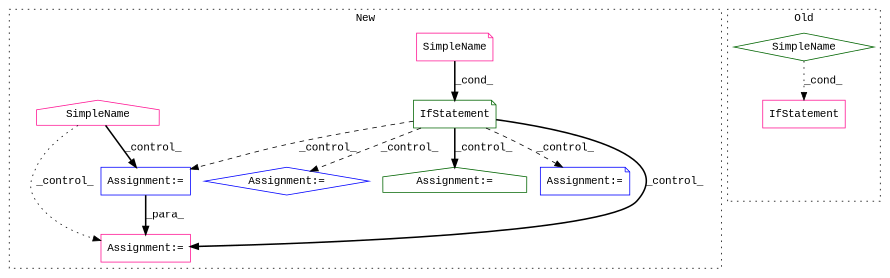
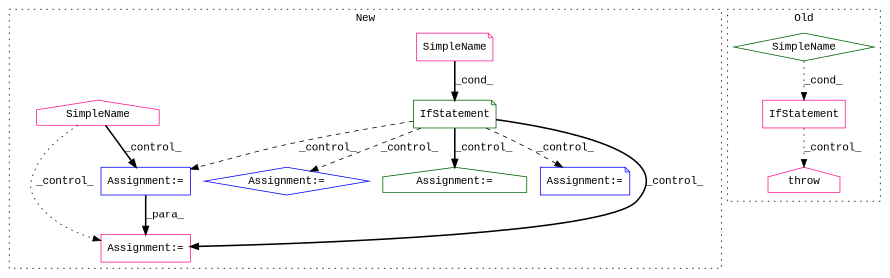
node "throw": added
